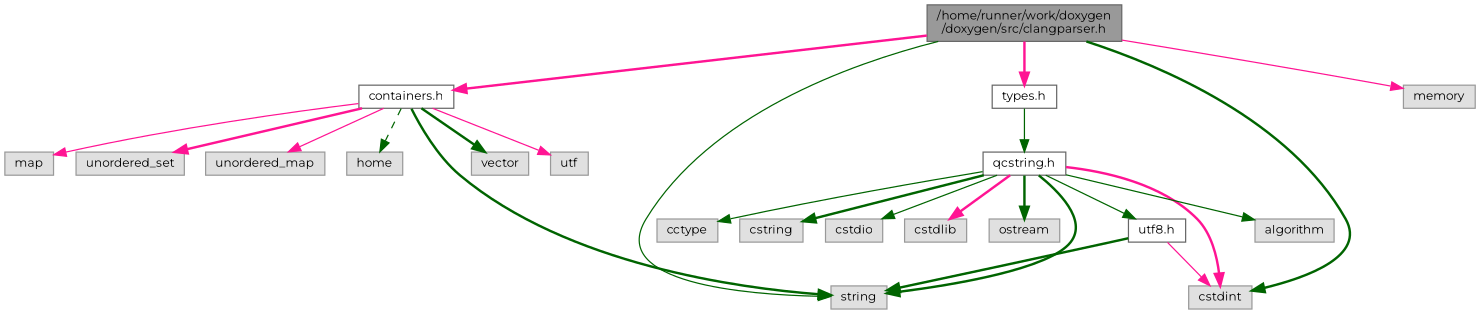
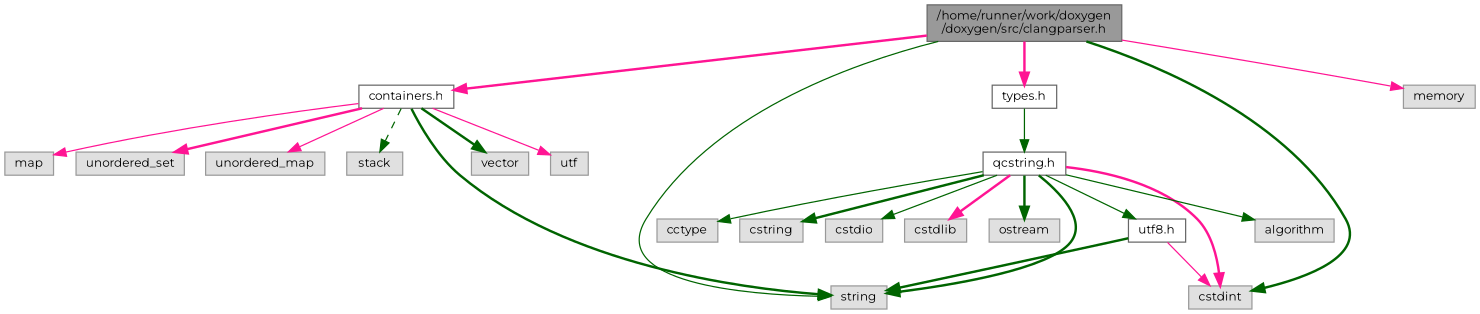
node "home": label "home" -> "stack"
